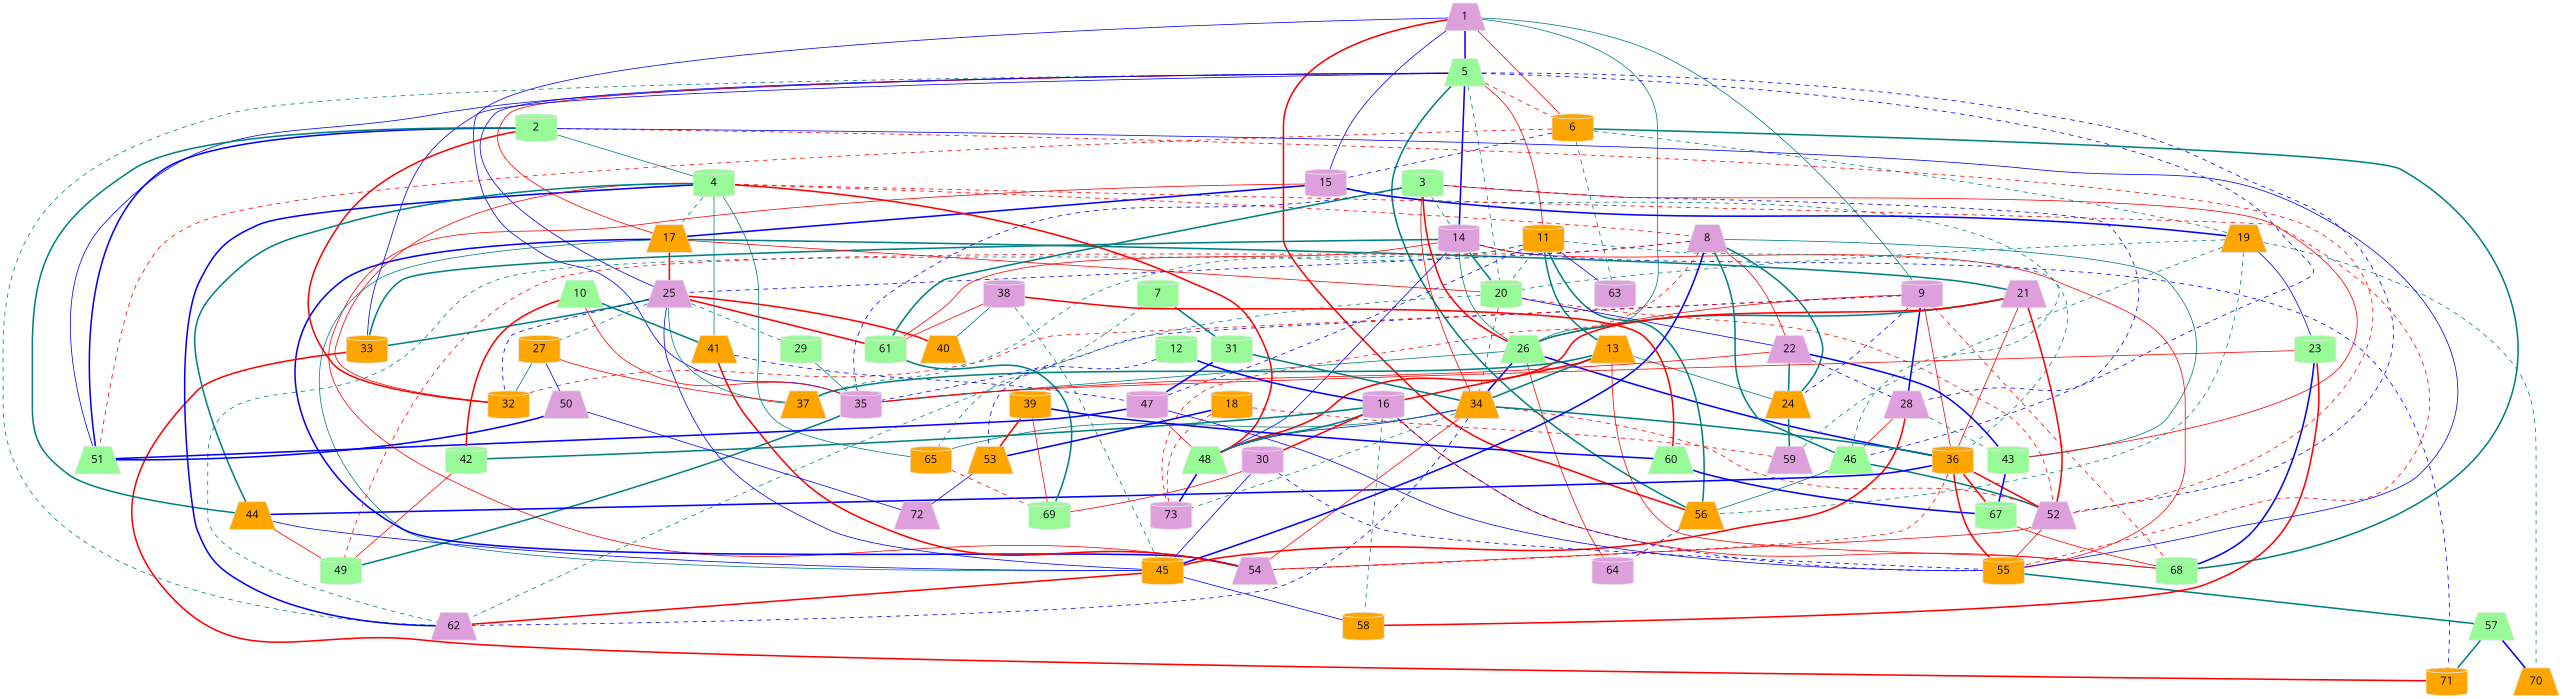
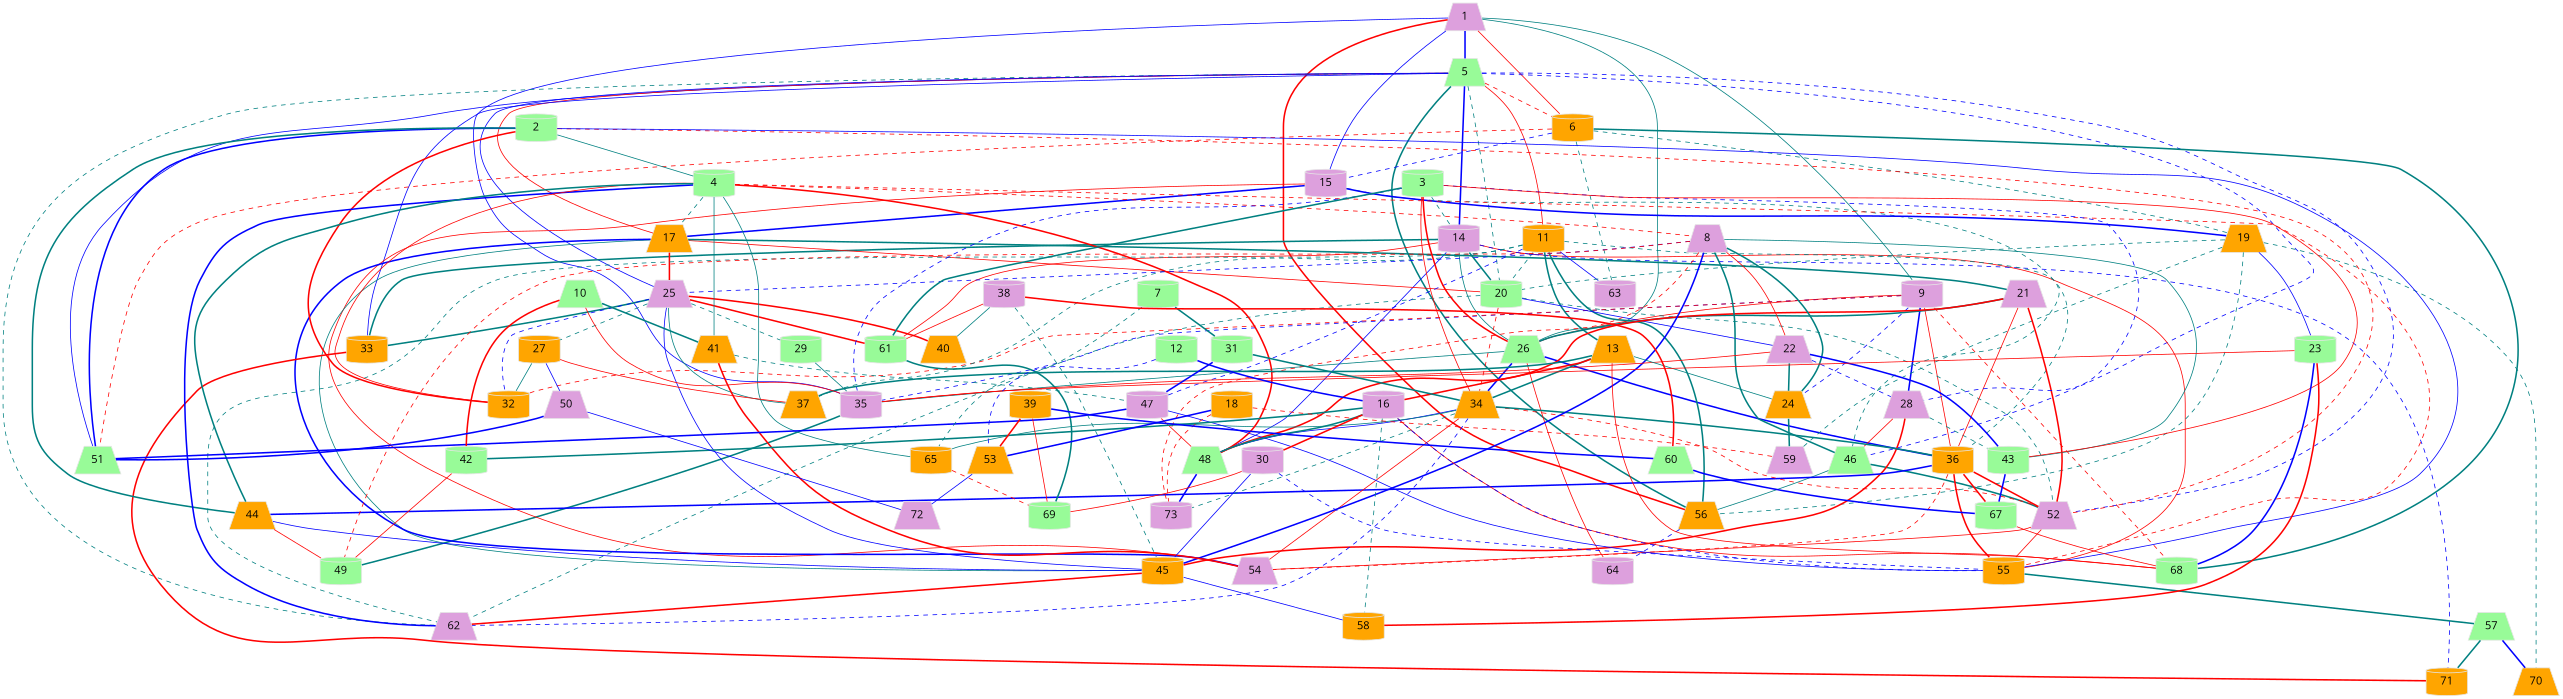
edge "20" -- "52": color red -> teal
edge "41" -- "47": color blue -> teal
